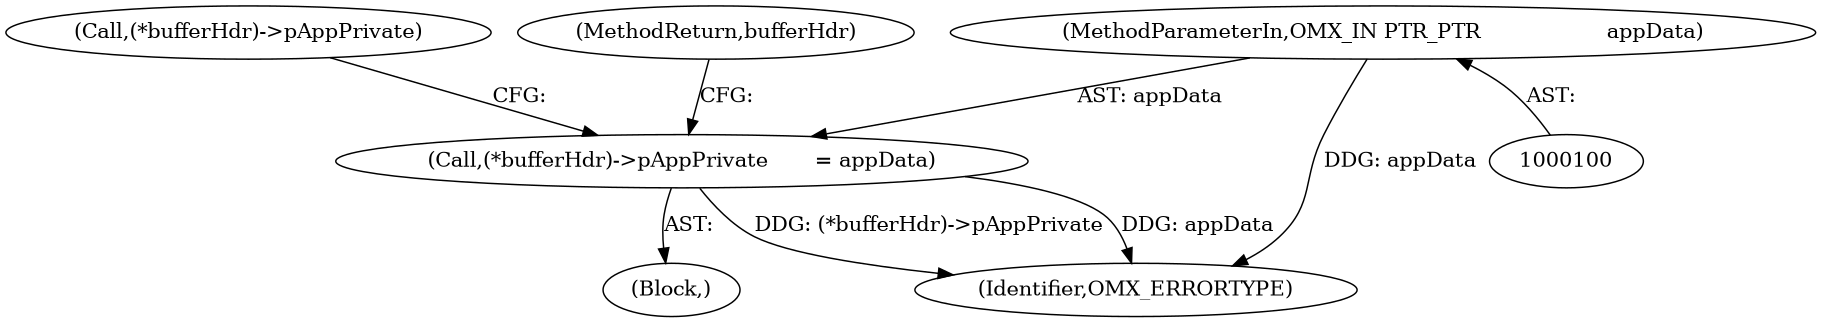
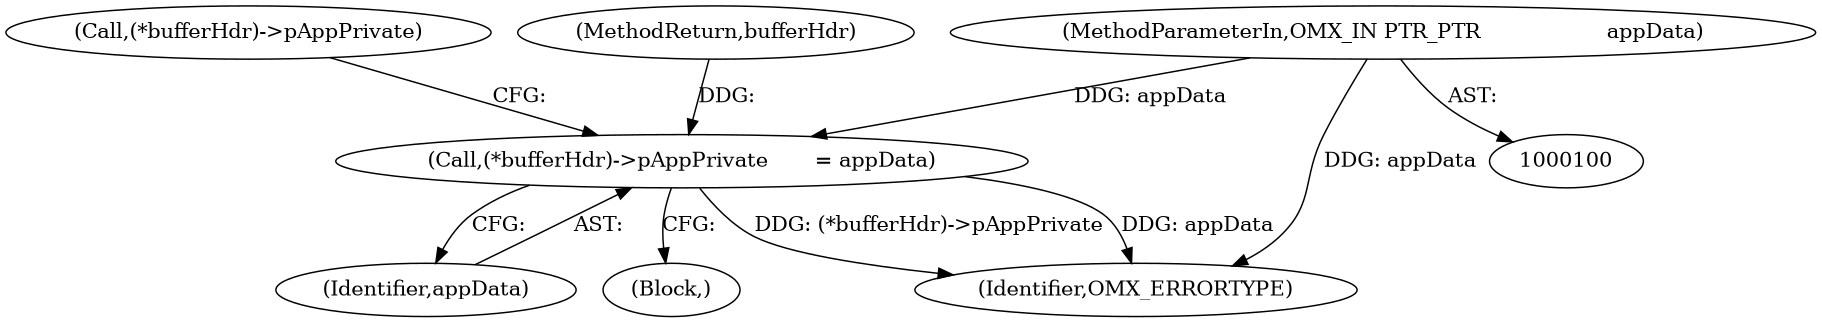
edge "1000100" -> "(MethodParameterIn,OMX_IN PTR_PTR                   appData)": reversed
edge "(MethodReturn,bufferHdr)" -> "(Call,(*bufferHdr)->pAppPrivate       = appData)": label "CFG: " -> "DDG: "
edge "(MethodParameterIn,OMX_IN PTR_PTR                   appData)" -> "(Call,(*bufferHdr)->pAppPrivate       = appData)": label "AST: appData" -> "DDG: appData"
edge "(Call,(*bufferHdr)->pAppPrivate       = appData)" -> "(Block,)": label "AST: " -> "CFG: "
node "(Identifier,appData)": added
